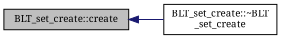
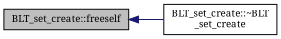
node "BLT_set_create::create": label "BLT_set_create::create" -> "BLT_set_create::freeself"
